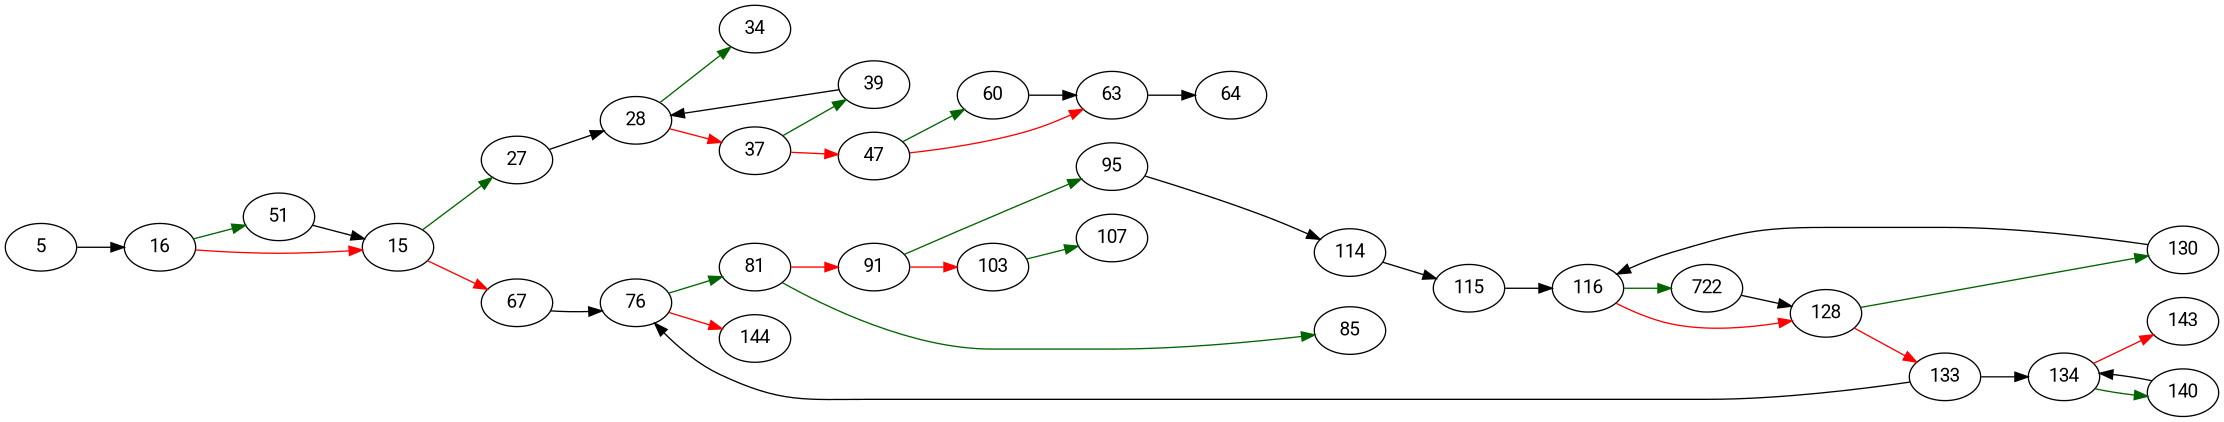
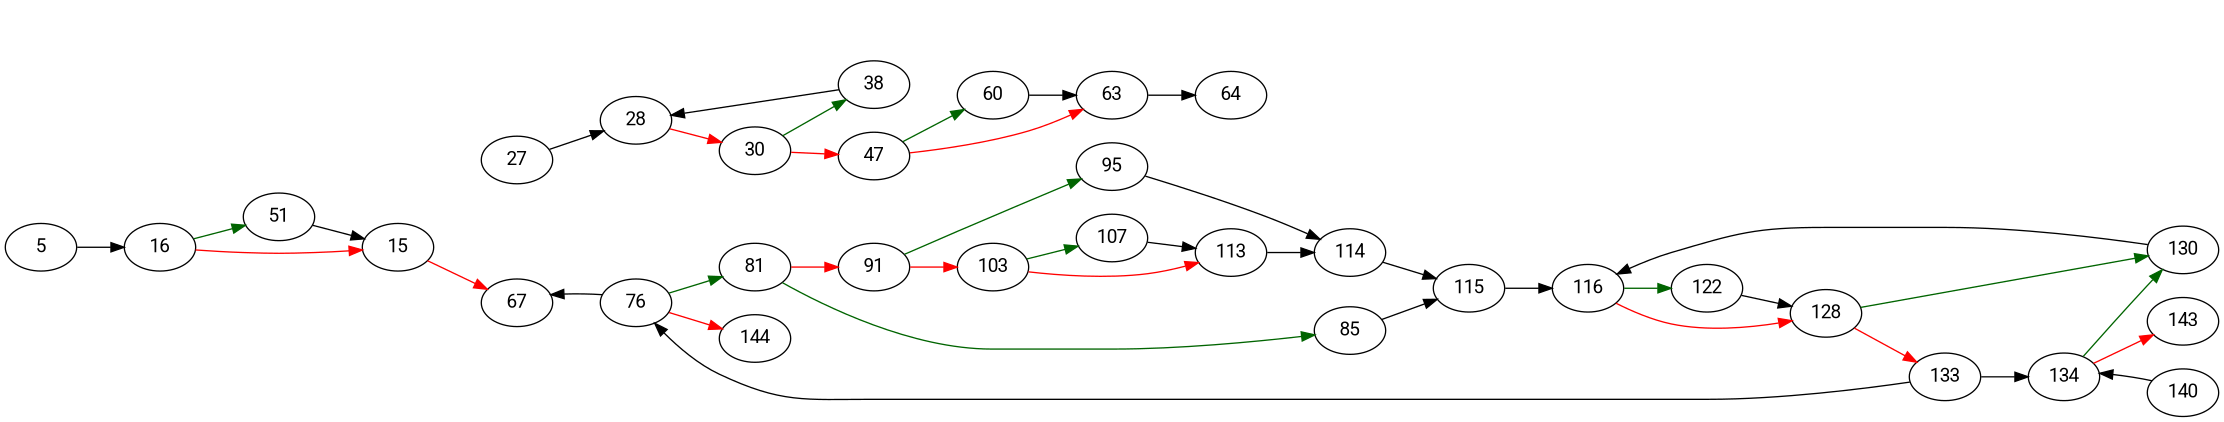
node "34": removed
node "39": label "39" -> "38"
node "37": label "37" -> "30"
edge "15" -> "27": removed
node "113": added
node "722": label "722" -> "122"
edge "67" -> "76": reversed
edge "85" -> "115": added
edge "134" -> "140": now "134" -> "130"
